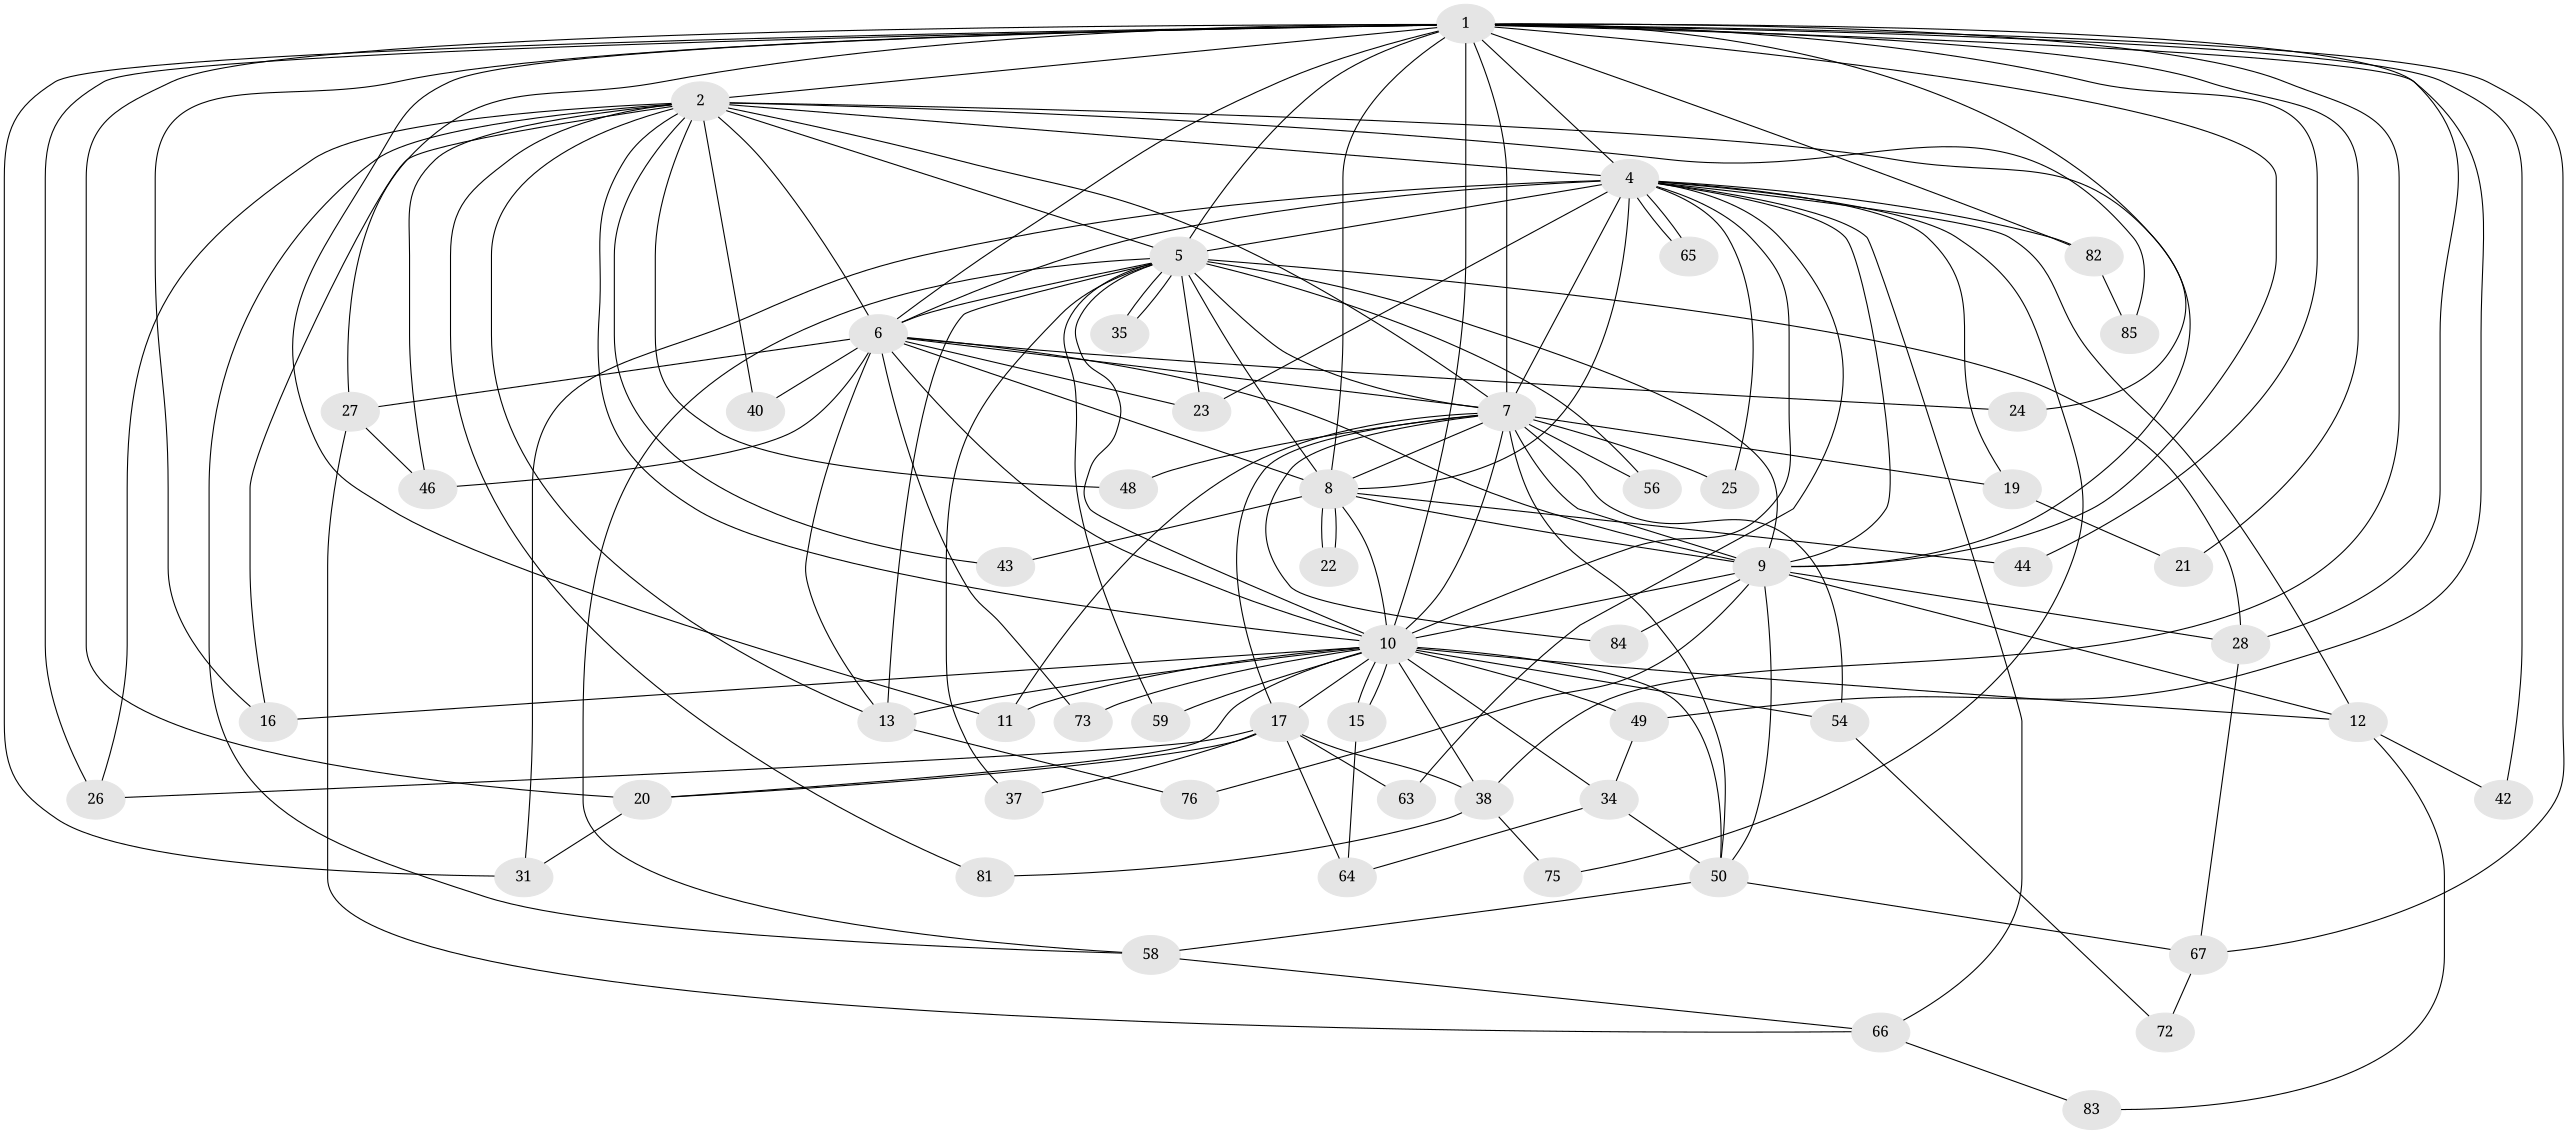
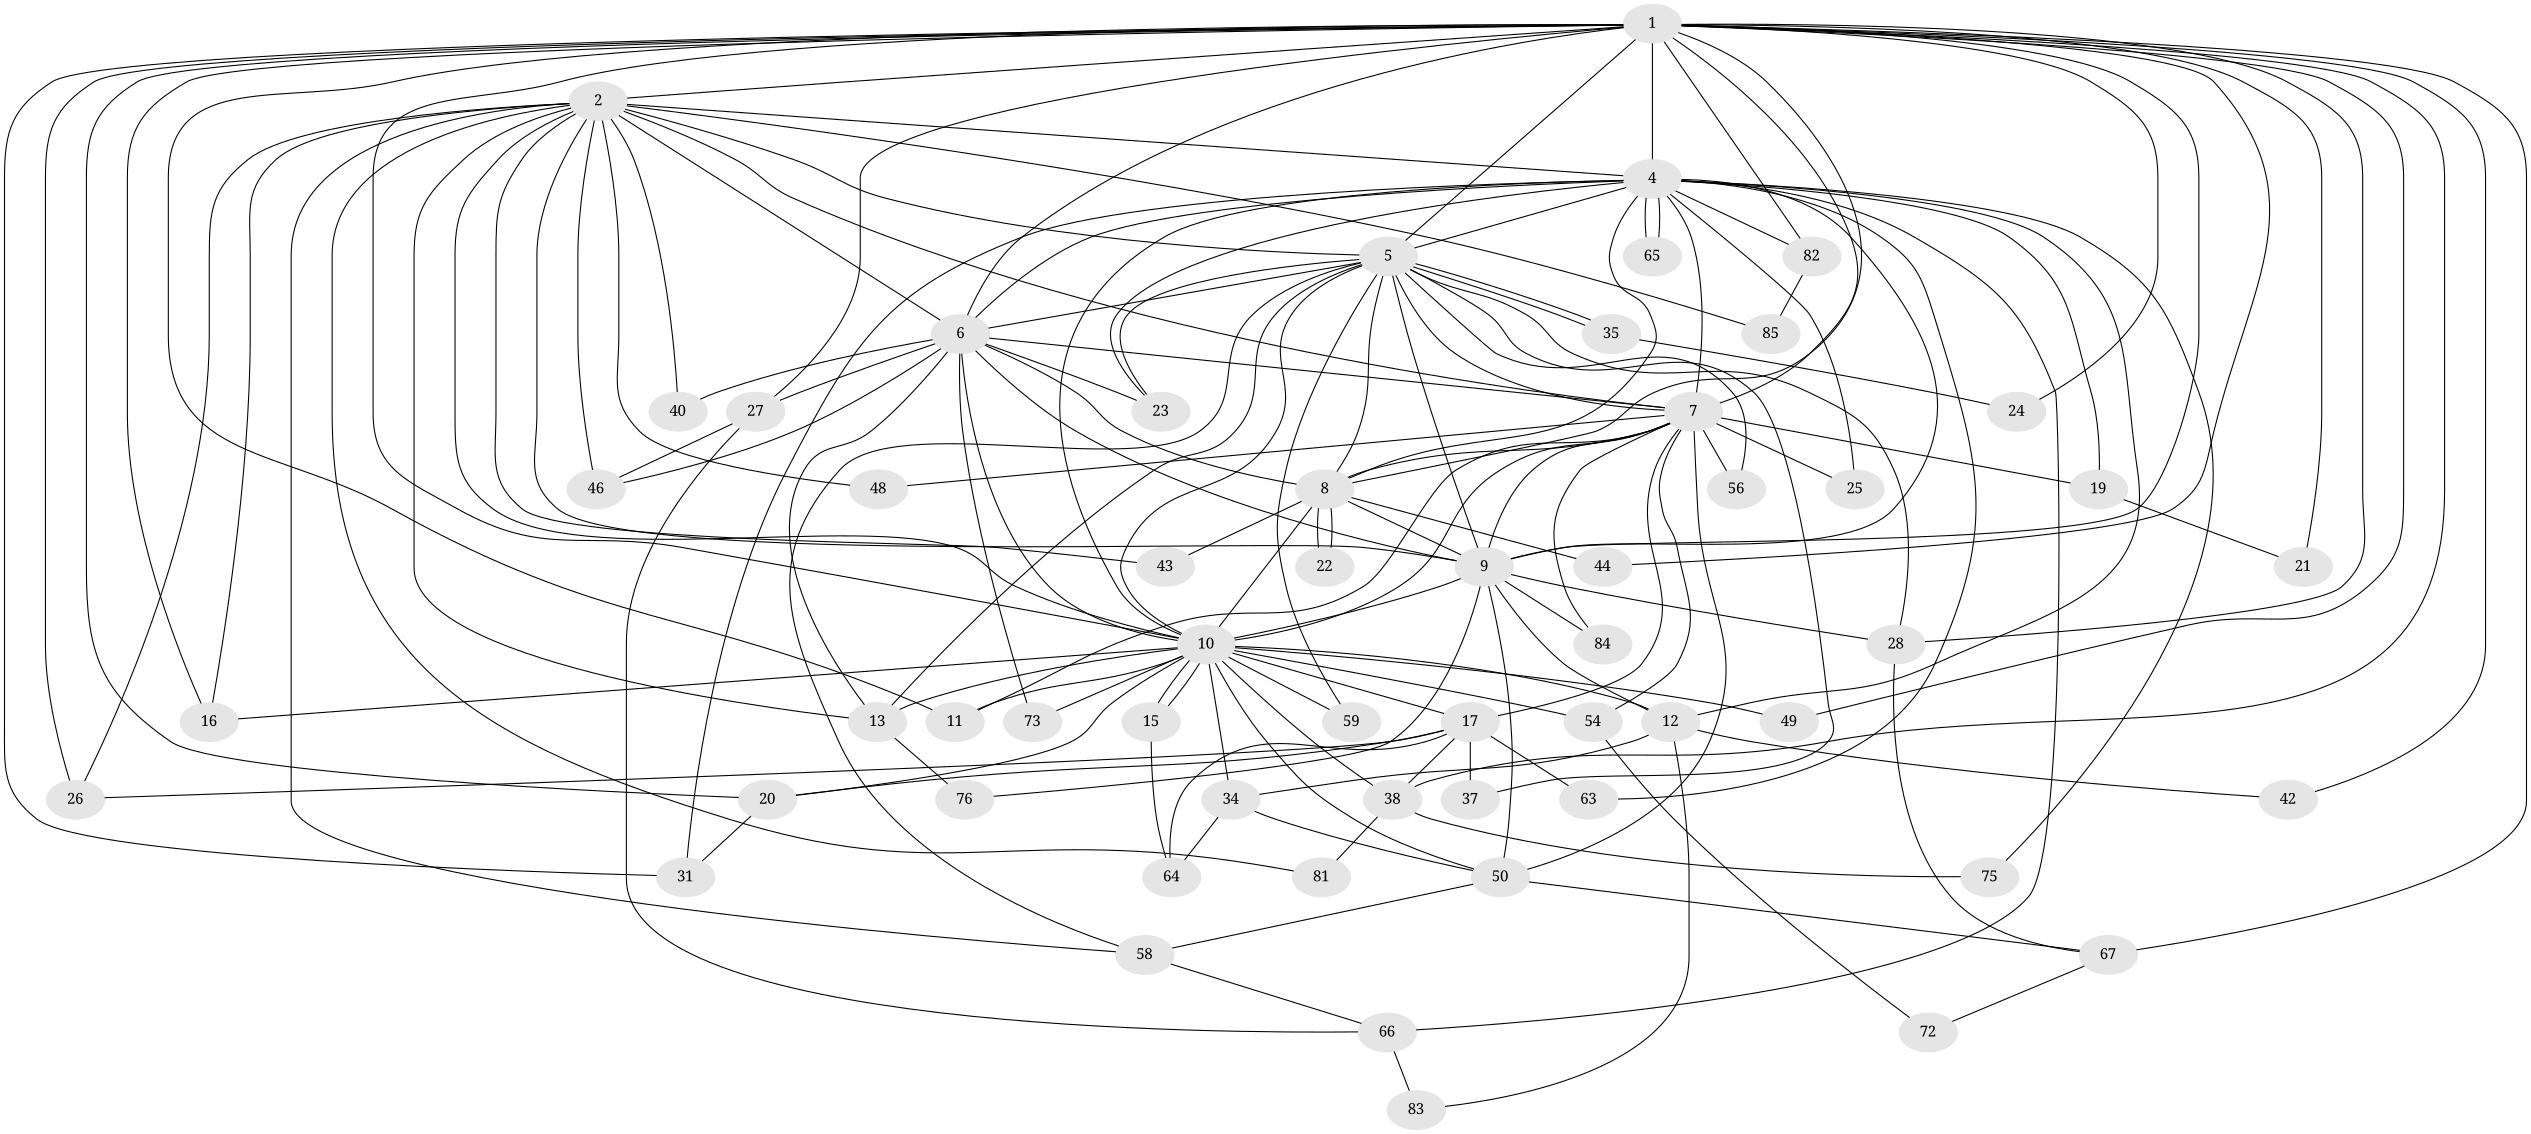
edge "6" -- "24": now "35" -- "24"
edge "49" -- "34": now "12" -- "34"
